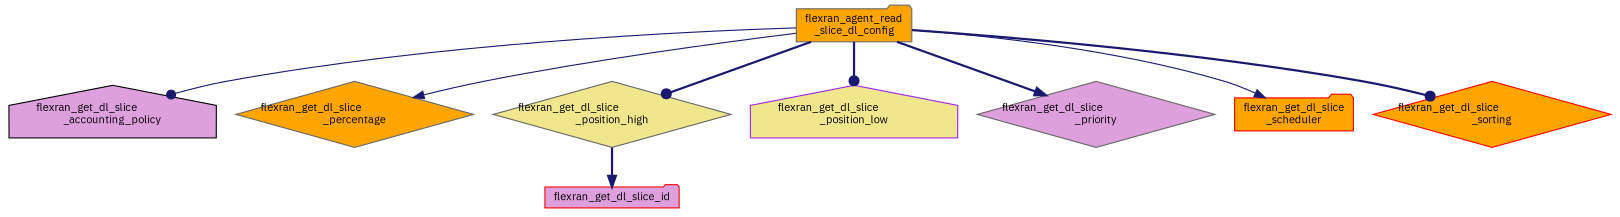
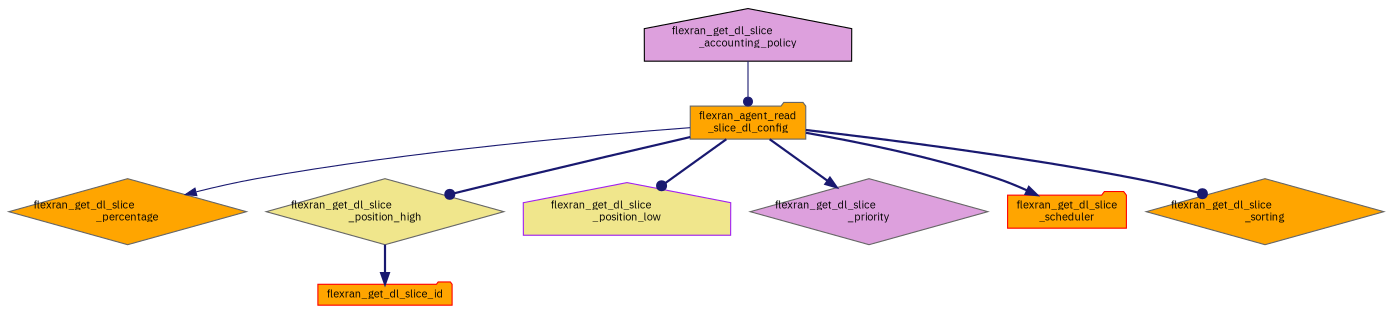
edge "flexran_agent_read _slice_dl_config" -> "flexran_get_dl_slice _accounting_policy": reversed
edge "flexran_agent_read _slice_dl_config" -> "flexran_get_dl_slice _scheduler": style solid -> bold
node "flexran_get_dl_slice _sorting": color red -> gray40
node "flexran_get_dl_slice_id": fillcolor plum -> orange
